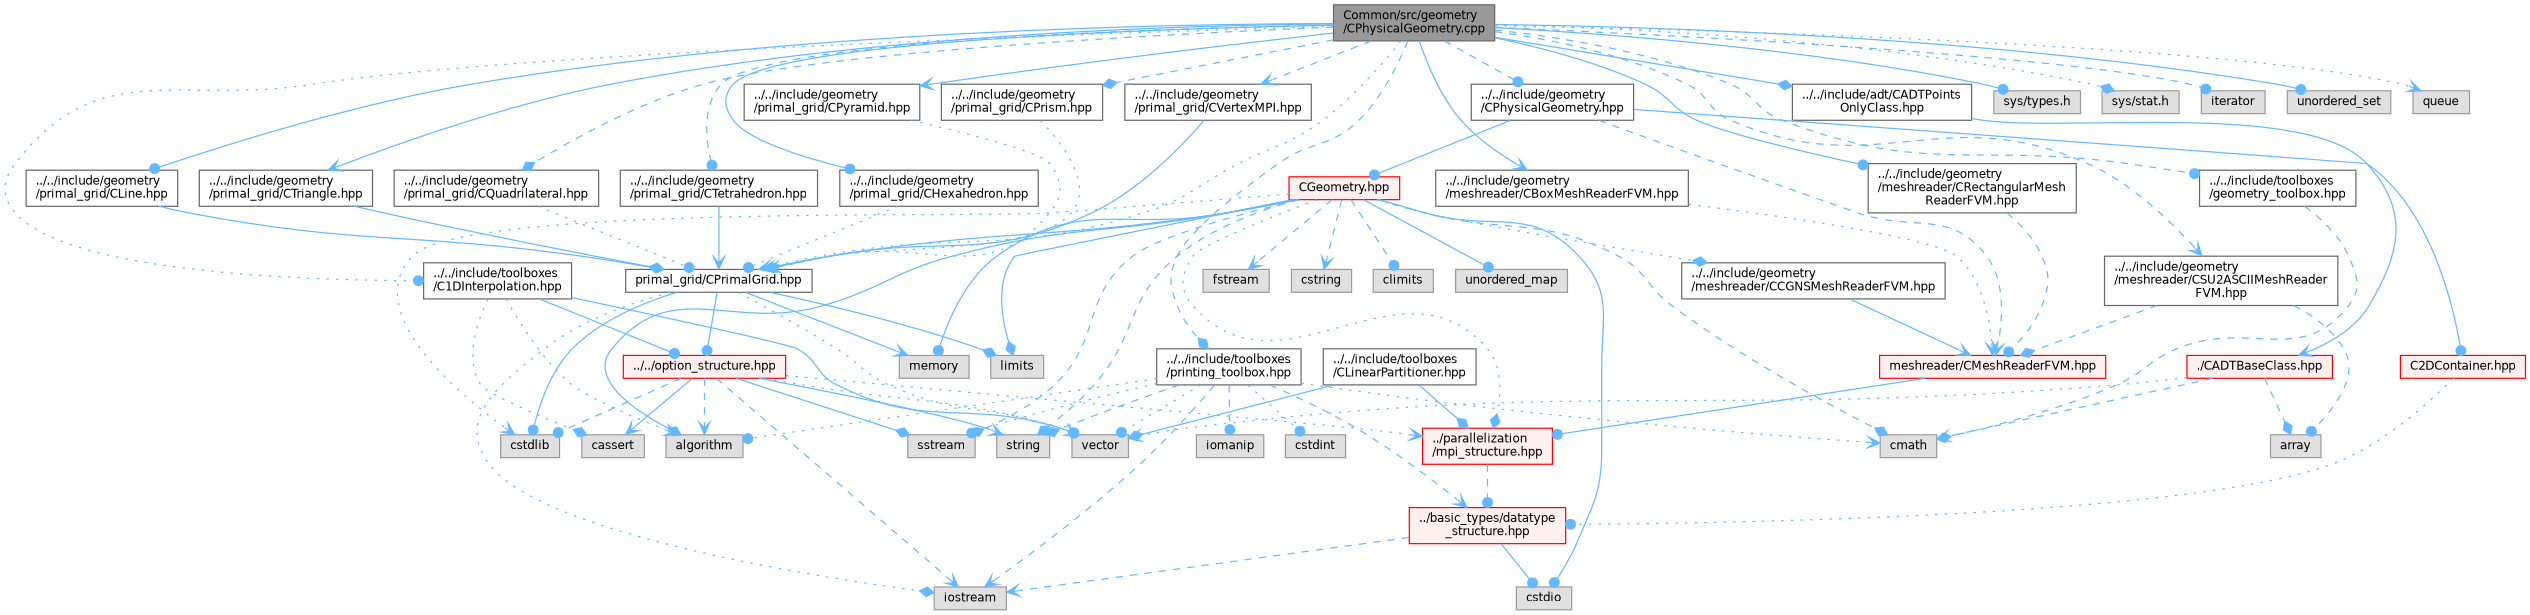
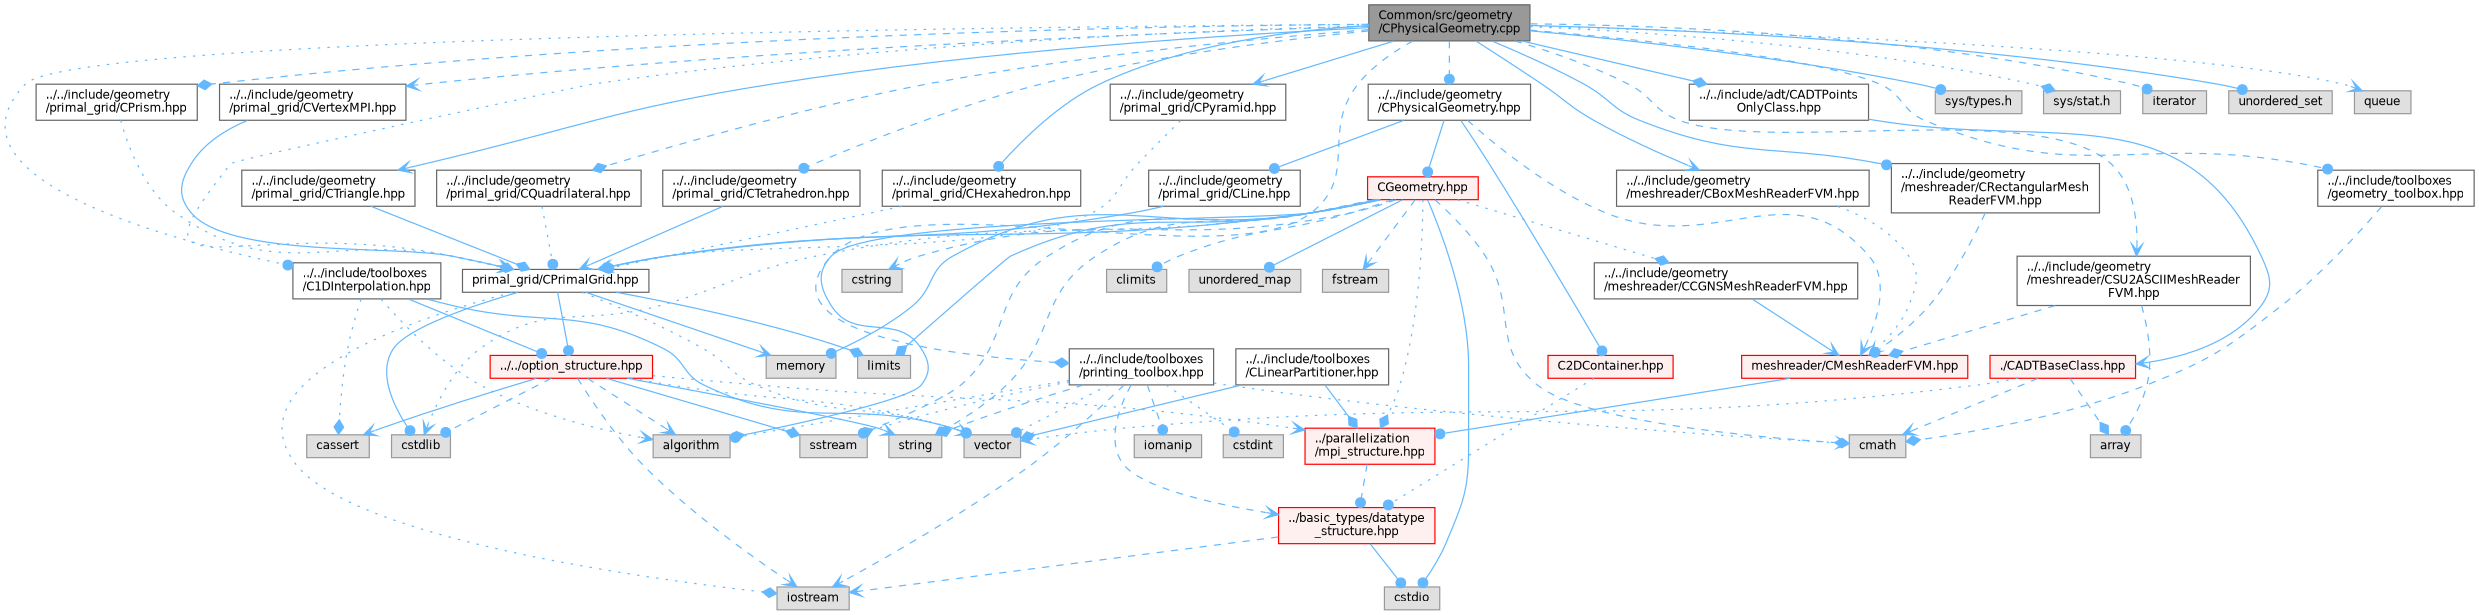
edge "Common/src/geometry /CPhysicalGeometry.cpp" -> "../../include/geometry /primal_grid/CLine.hpp": now "../../include/geometry /CPhysicalGeometry.hpp" -> "../../include/geometry /primal_grid/CLine.hpp"
edge "../../include/geometry /primal_grid/CVertexMPI.hpp" -> "primal_grid/CPrimalGrid.hpp": arrowhead diamond -> vee
